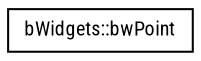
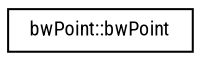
node "bWidgets::bwPoint": label "bWidgets::bwPoint" -> "bwPoint::bwPoint"
